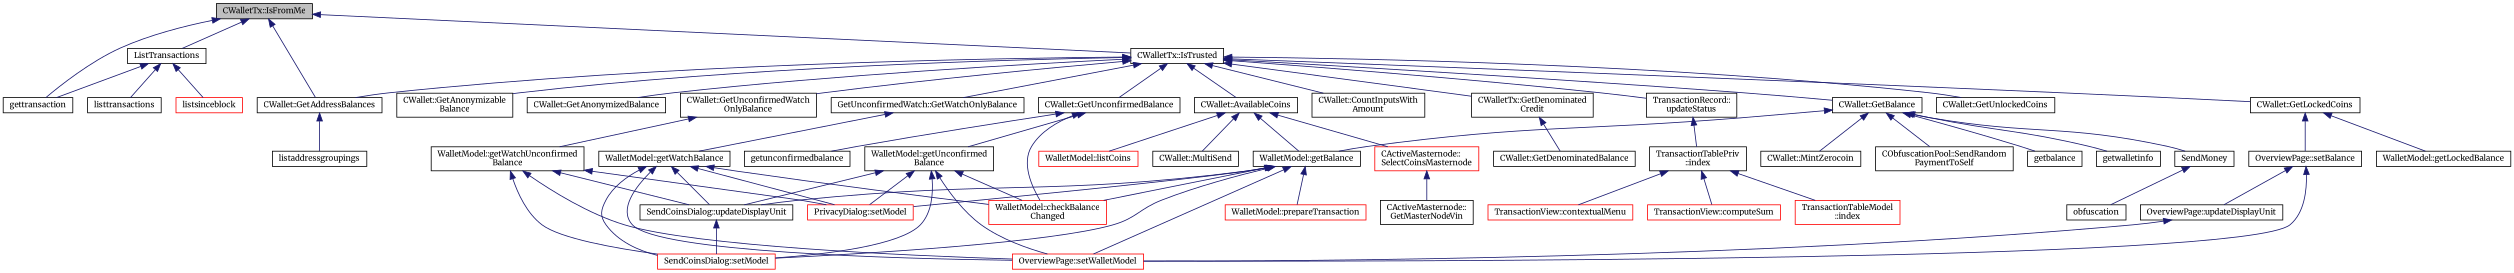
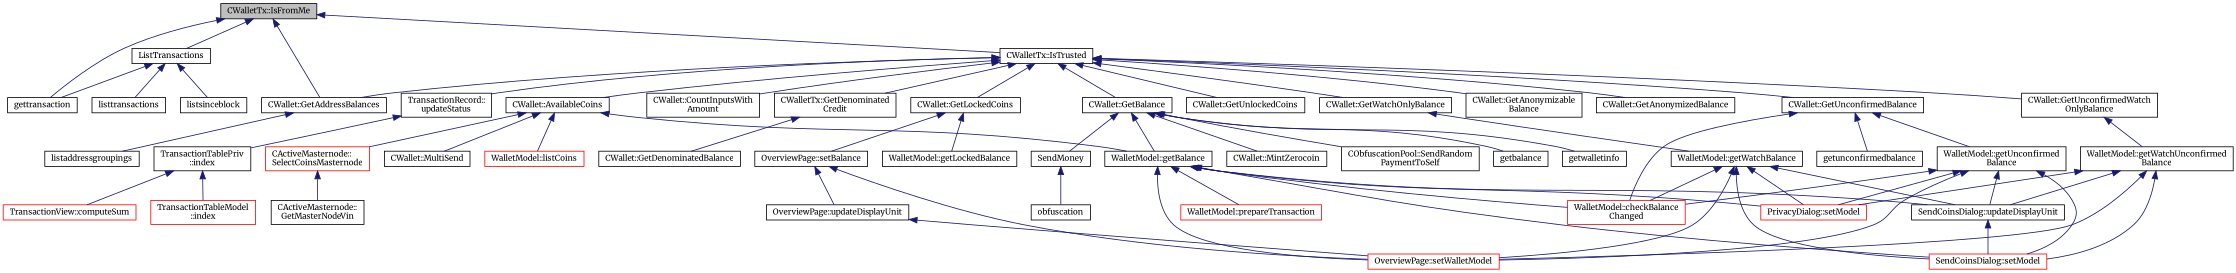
node "listsinceblock": color red -> black
node "GetUnconfirmedWatch::GetWatchOnlyBalance": label "GetUnconfirmedWatch::GetWatchOnlyBalance" -> "CWallet::GetWatchOnlyBalance"
node "TransactionView::contextualMenu": removed
